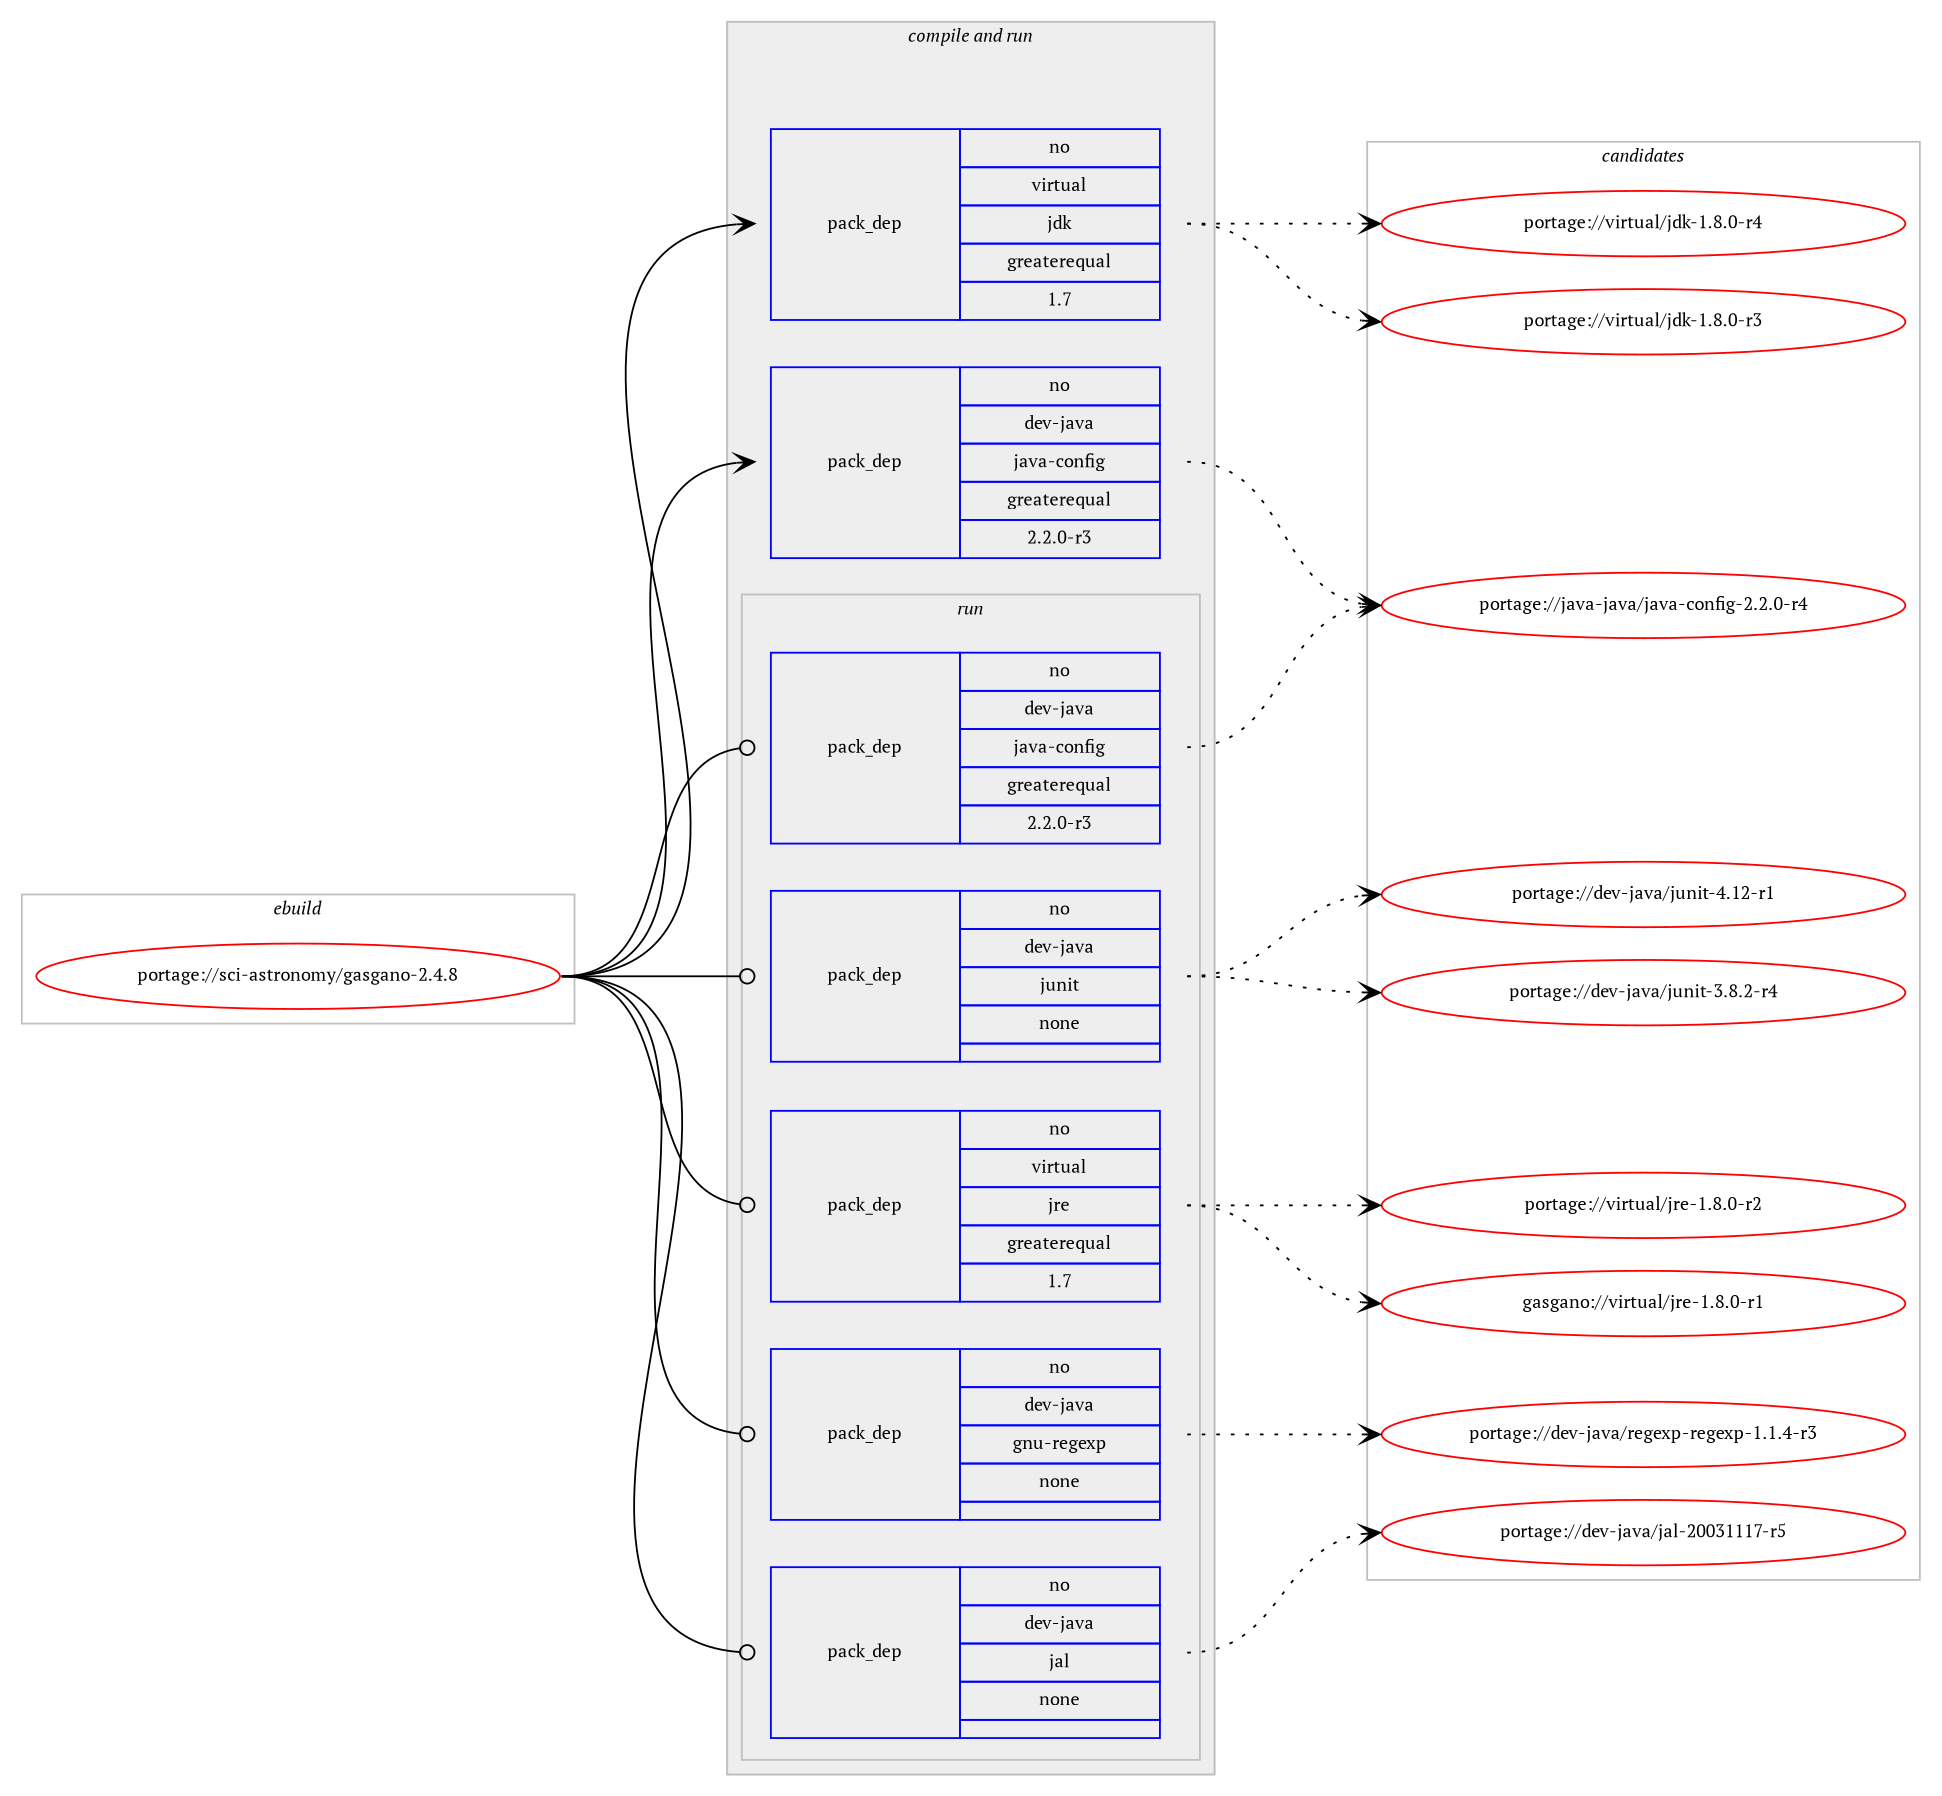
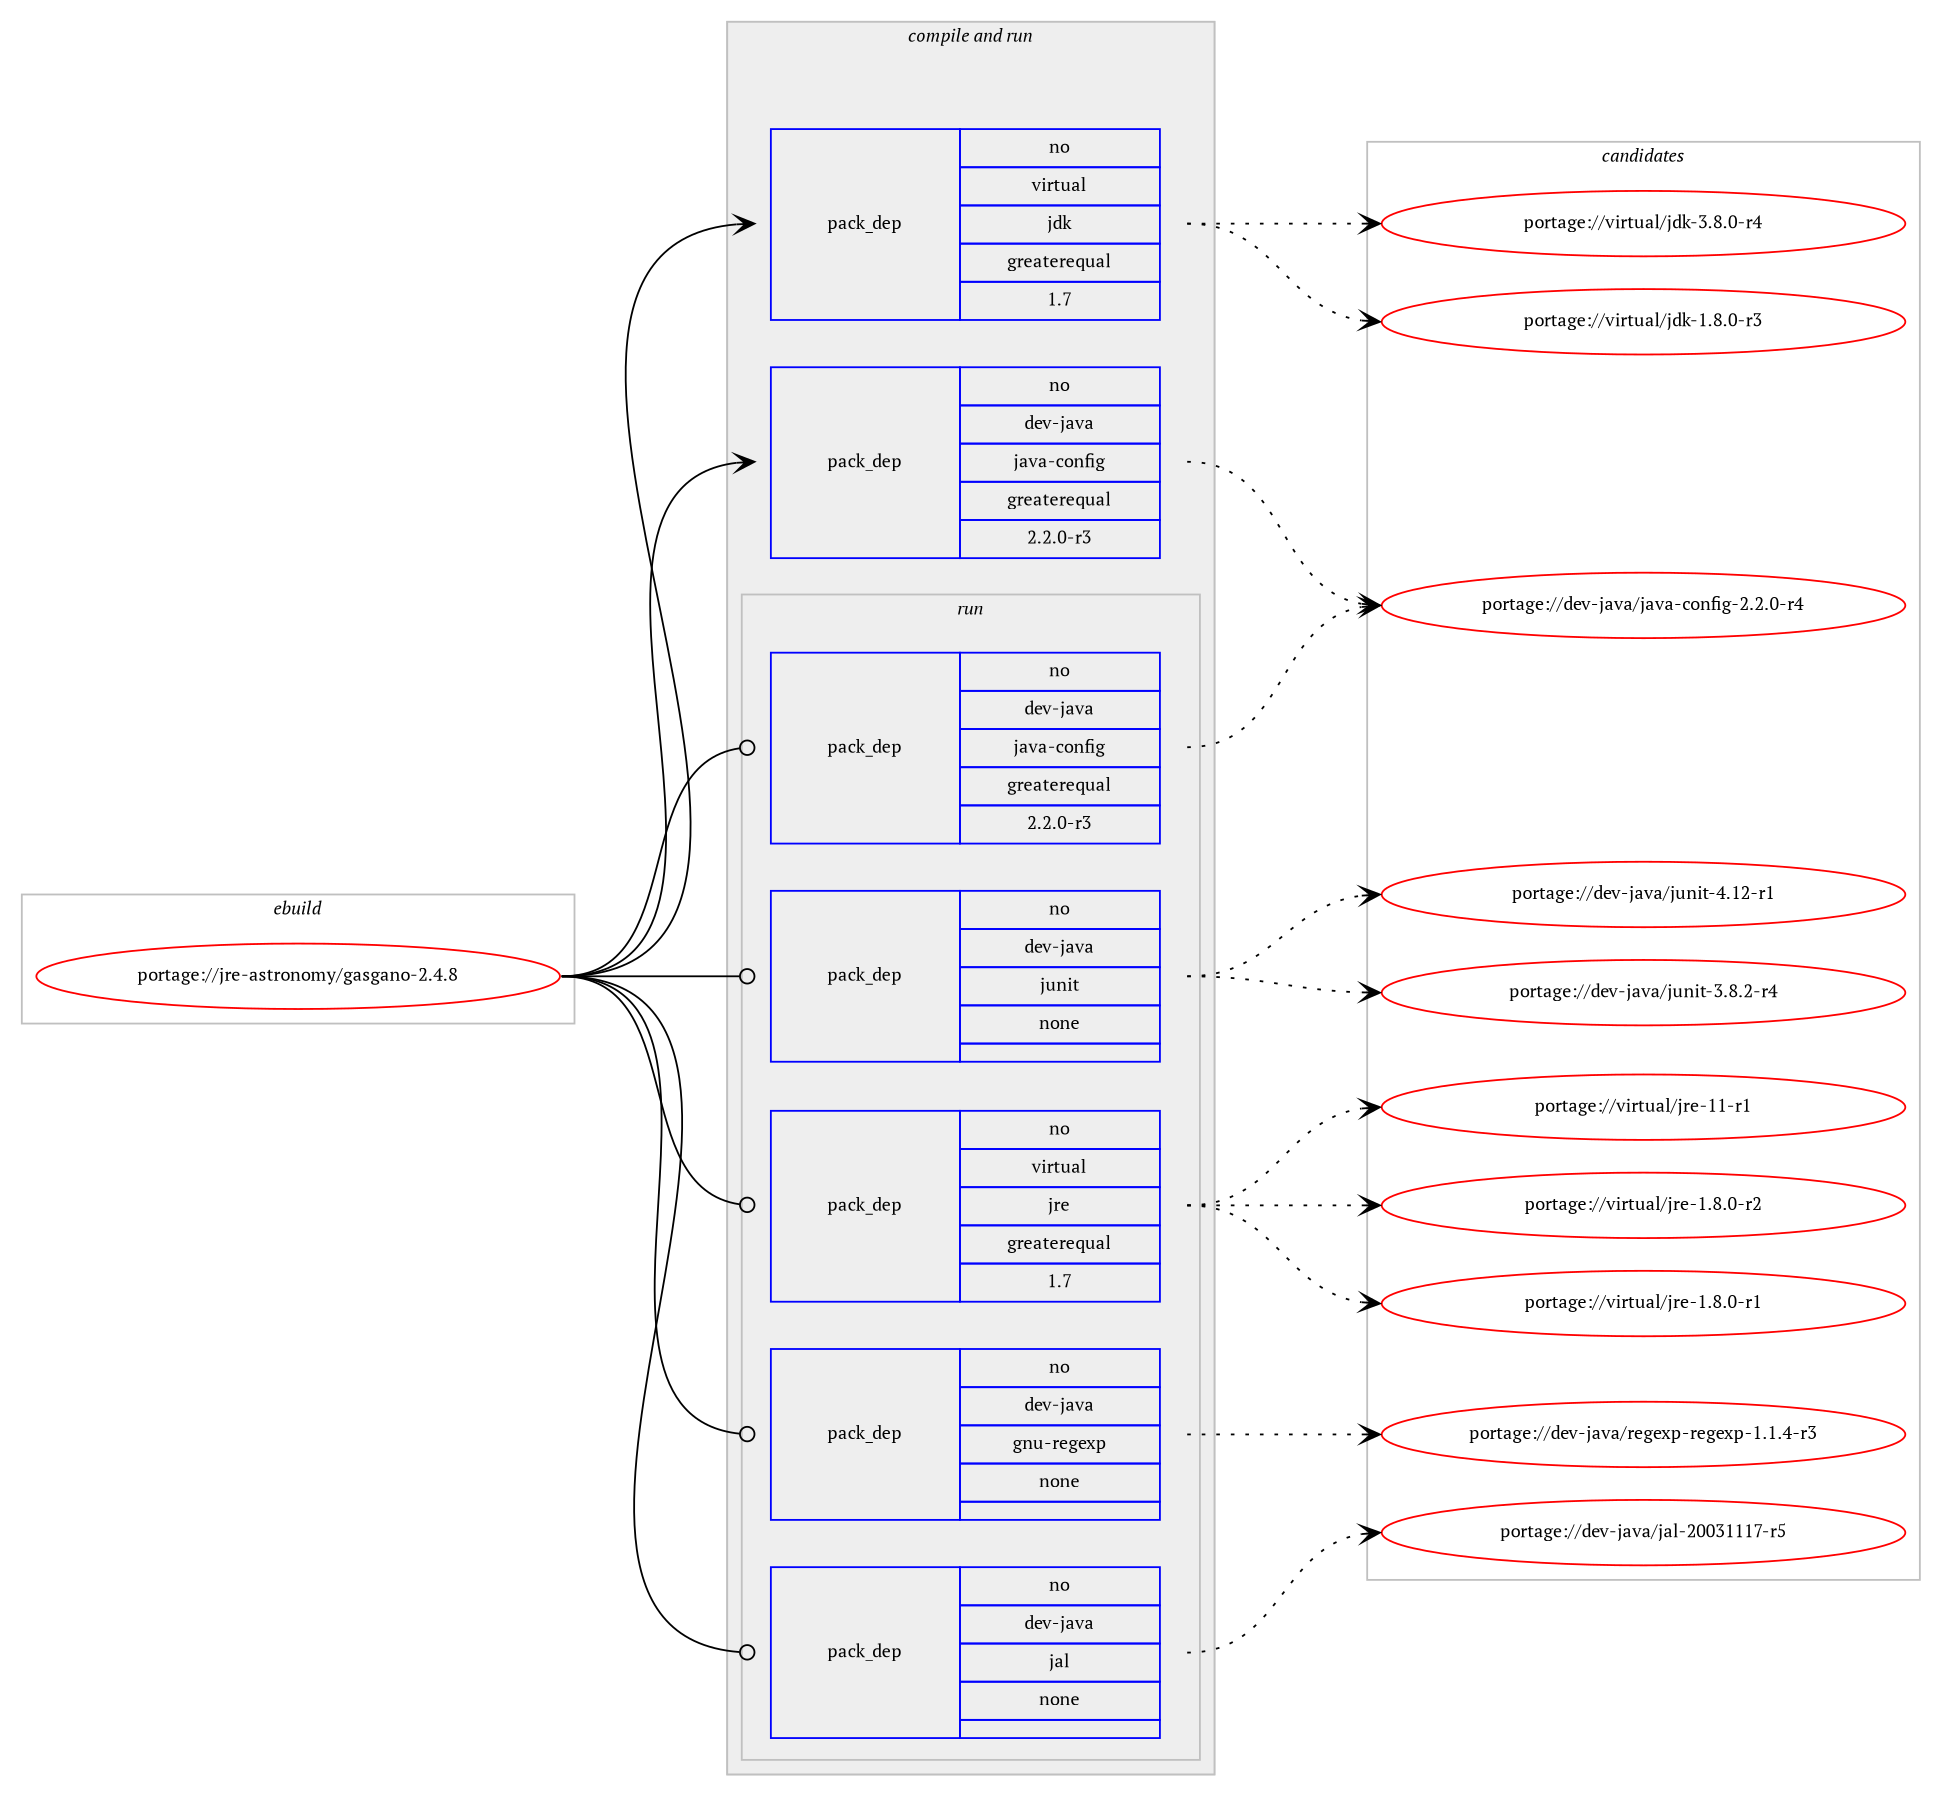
node "portage://virtual/jdk-1.8.0-r4": label "portage://virtual/jdk-1.8.0-r4" -> "portage://virtual/jdk-3.8.0-r4"
node "portage://java-java/java-config-2.2.0-r4": label "portage://java-java/java-config-2.2.0-r4" -> "portage://dev-java/java-config-2.2.0-r4"
node "portage://sci-astronomy/gasgano-2.4.8": label "portage://sci-astronomy/gasgano-2.4.8" -> "portage://jre-astronomy/gasgano-2.4.8"
node "portage://virtual/jre-11-r1": added
node "gasgano://virtual/jre-1.8.0-r1": label "gasgano://virtual/jre-1.8.0-r1" -> "portage://virtual/jre-1.8.0-r1"
